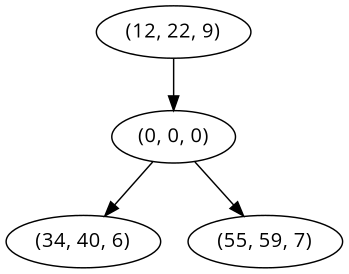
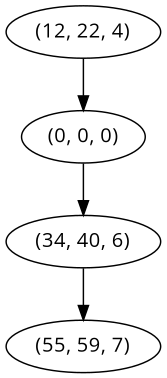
node "(12, 22, 9)": label "(12, 22, 9)" -> "(12, 22, 4)"
edge "(0, 0, 0)" -> "(55, 59, 7)": now "(34, 40, 6)" -> "(55, 59, 7)"
